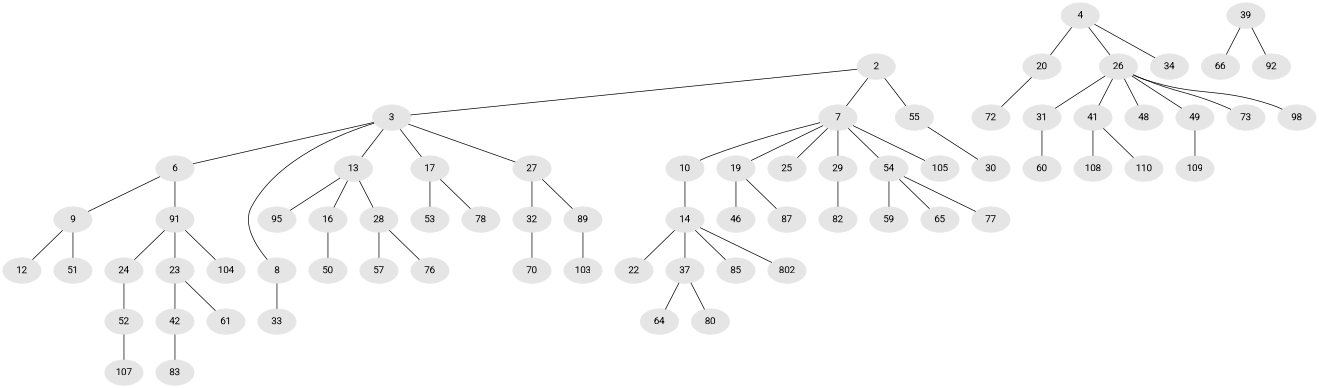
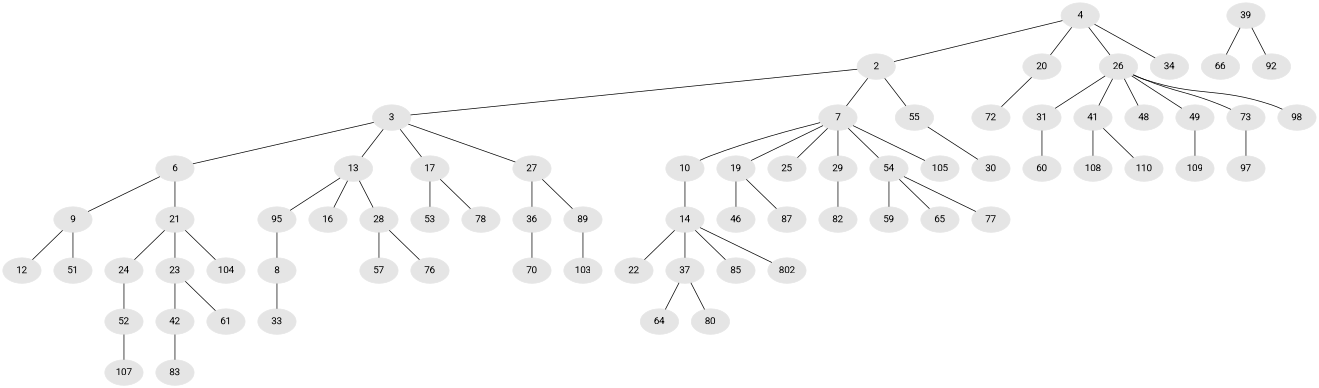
edge "4" -- "2": added
node "97": added
edge "3" -- "8": now "95" -- "8"
node "91": label "91" -> "21"
node "32": label "32" -> "36"
node "50": removed
